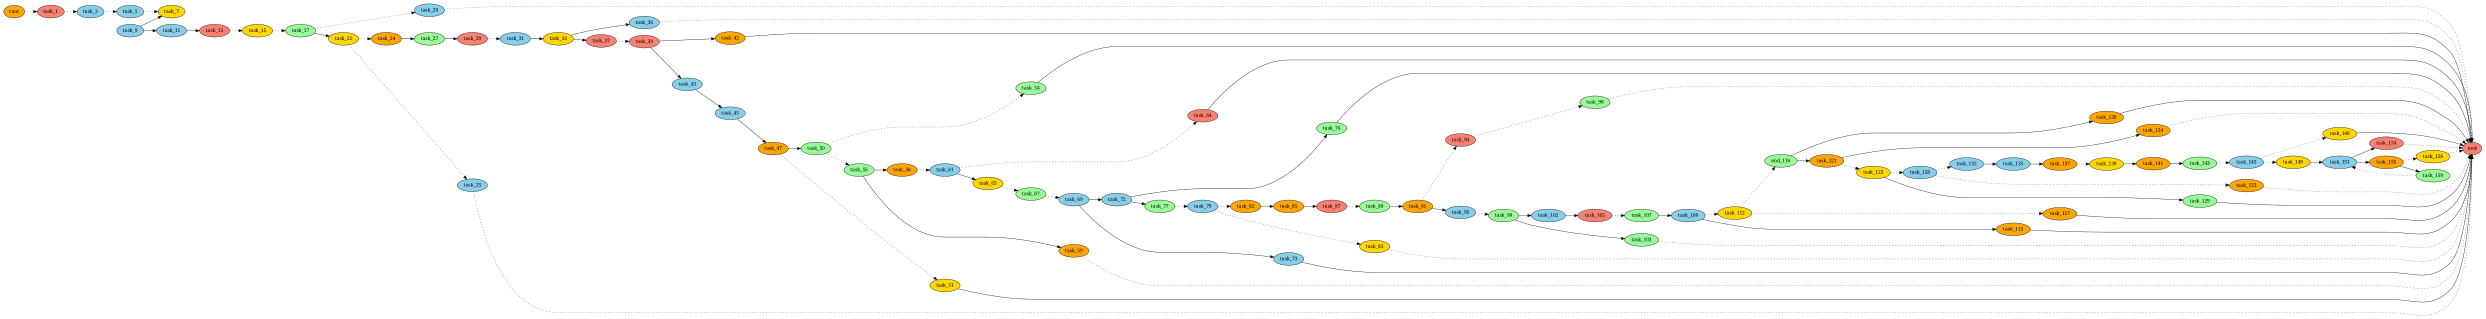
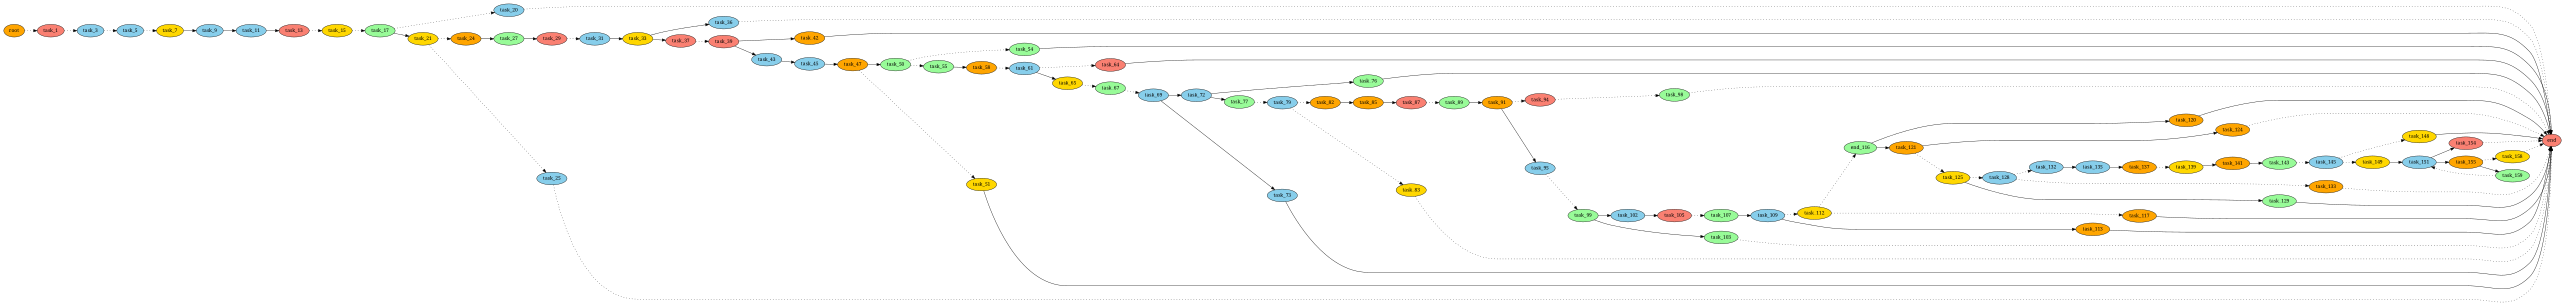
edge "task_9" -> "task_7": reversed
node "task_59": removed
